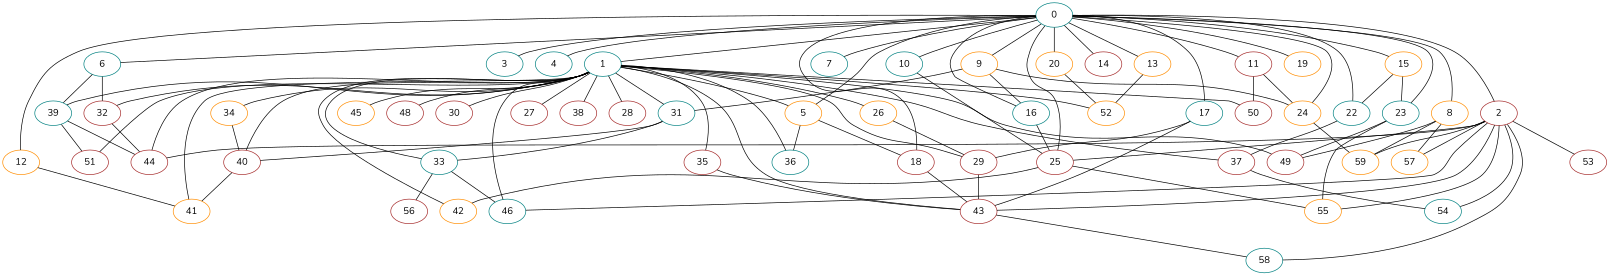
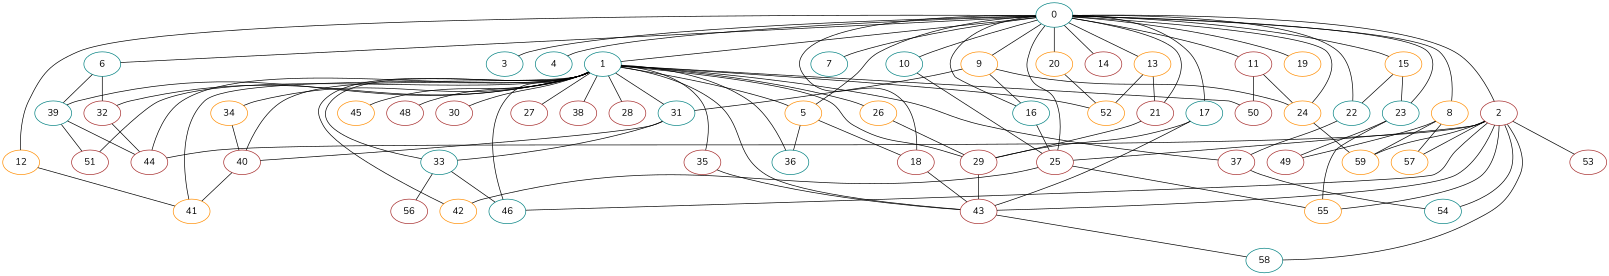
edge "1" -- "49": removed
node "21": added
